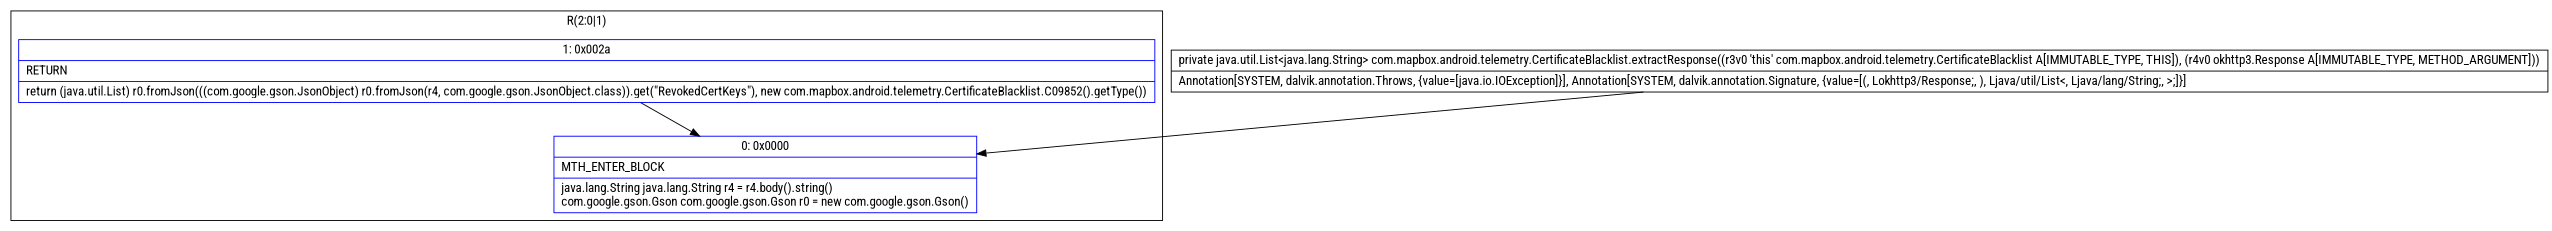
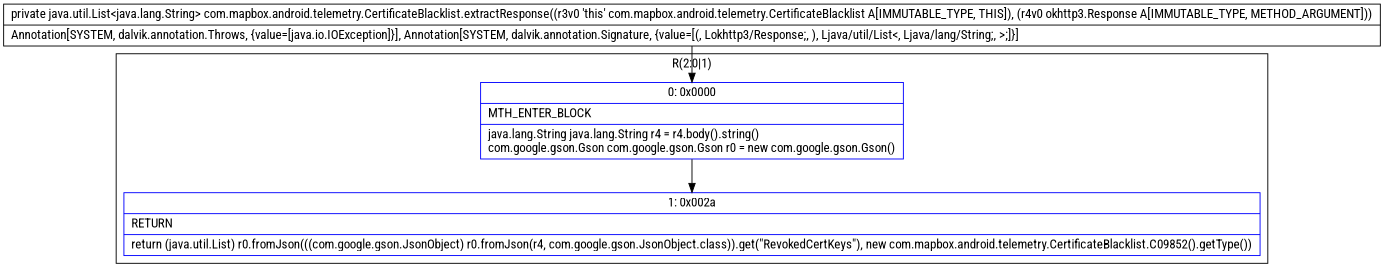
edge "1: 0x002a" -> "0: 0x0000": reversed
